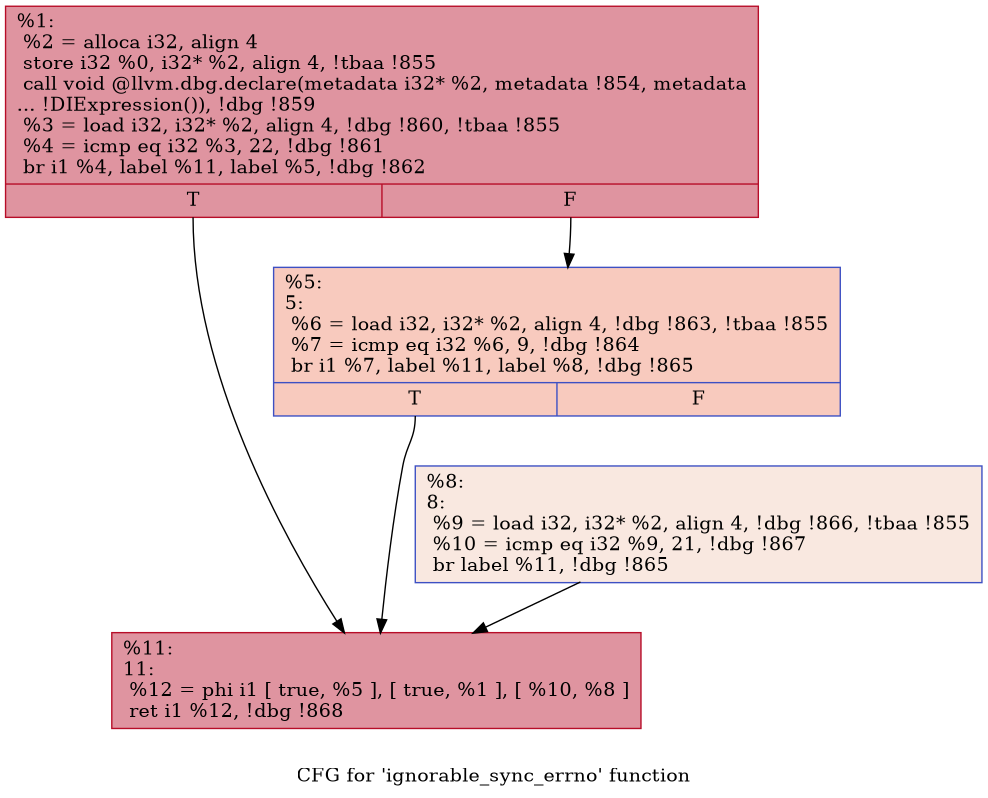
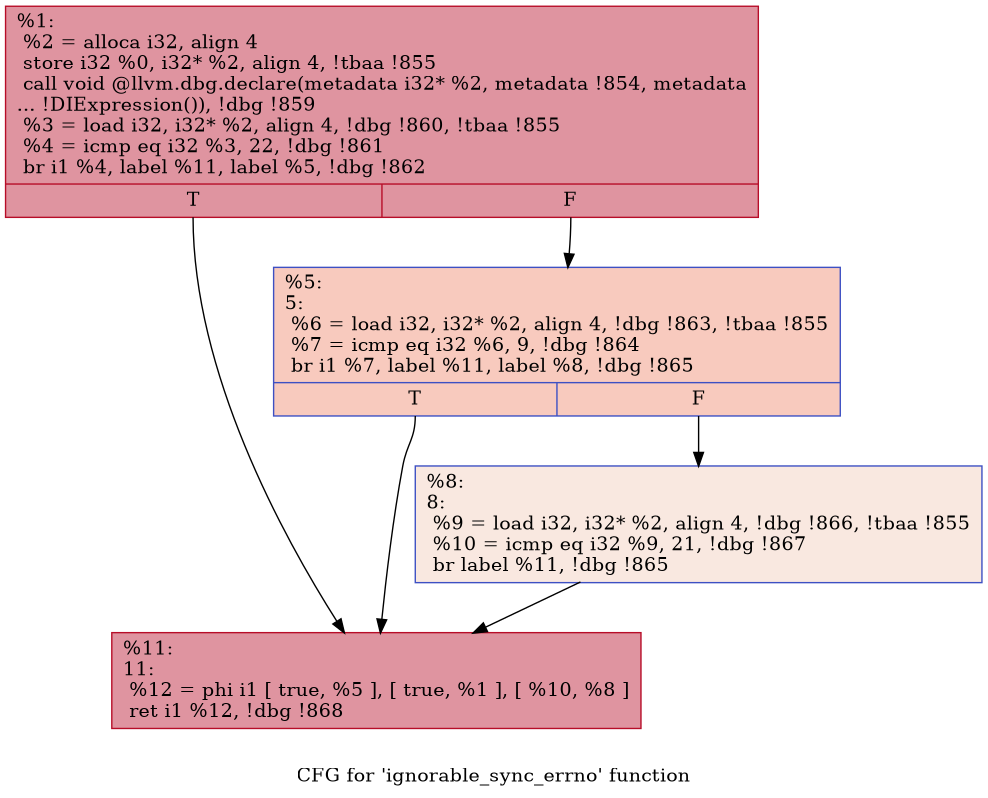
edge "%5:" -> "%8:": added
